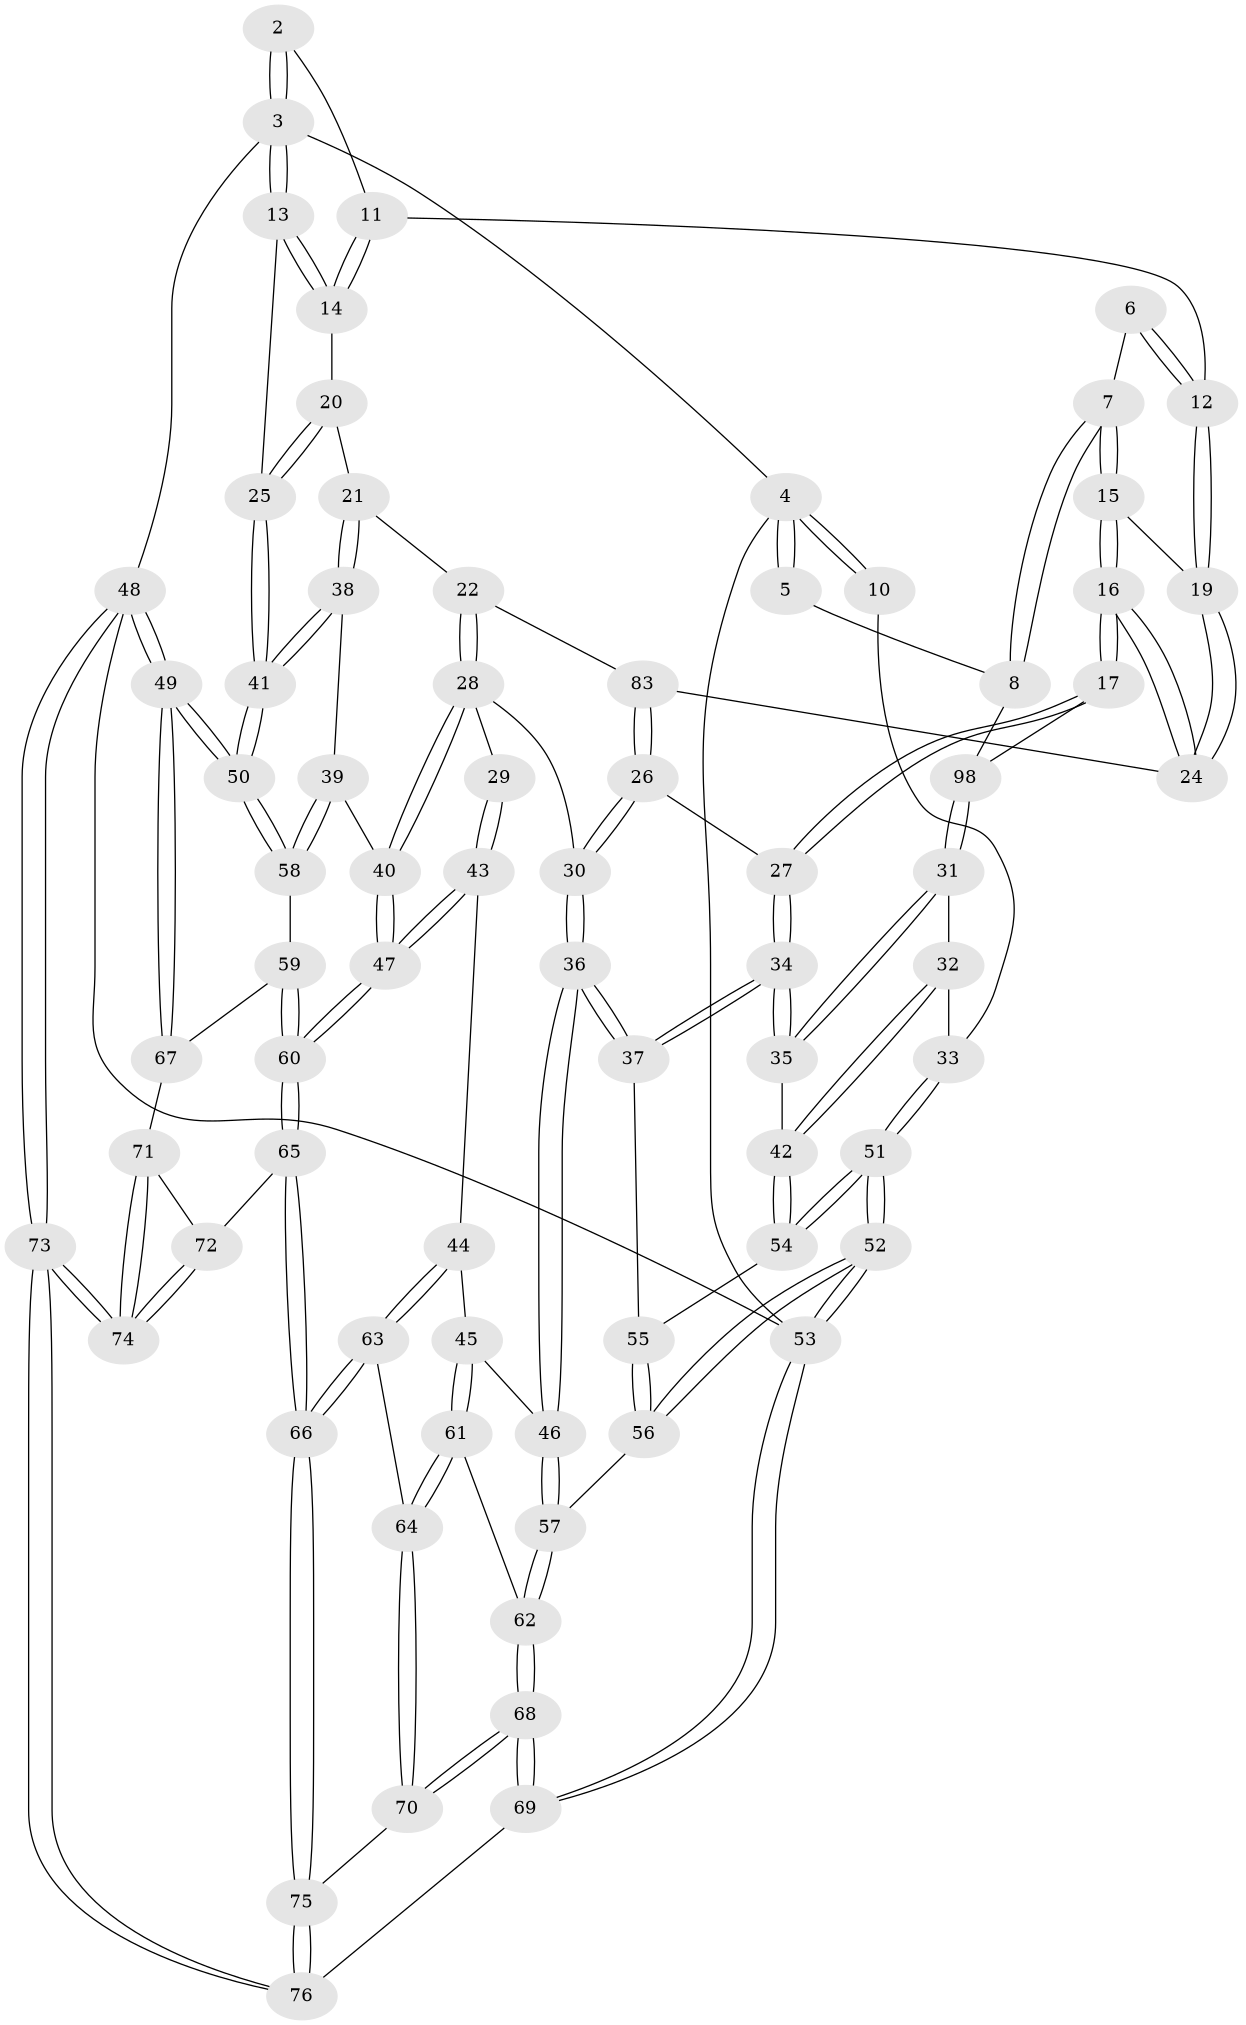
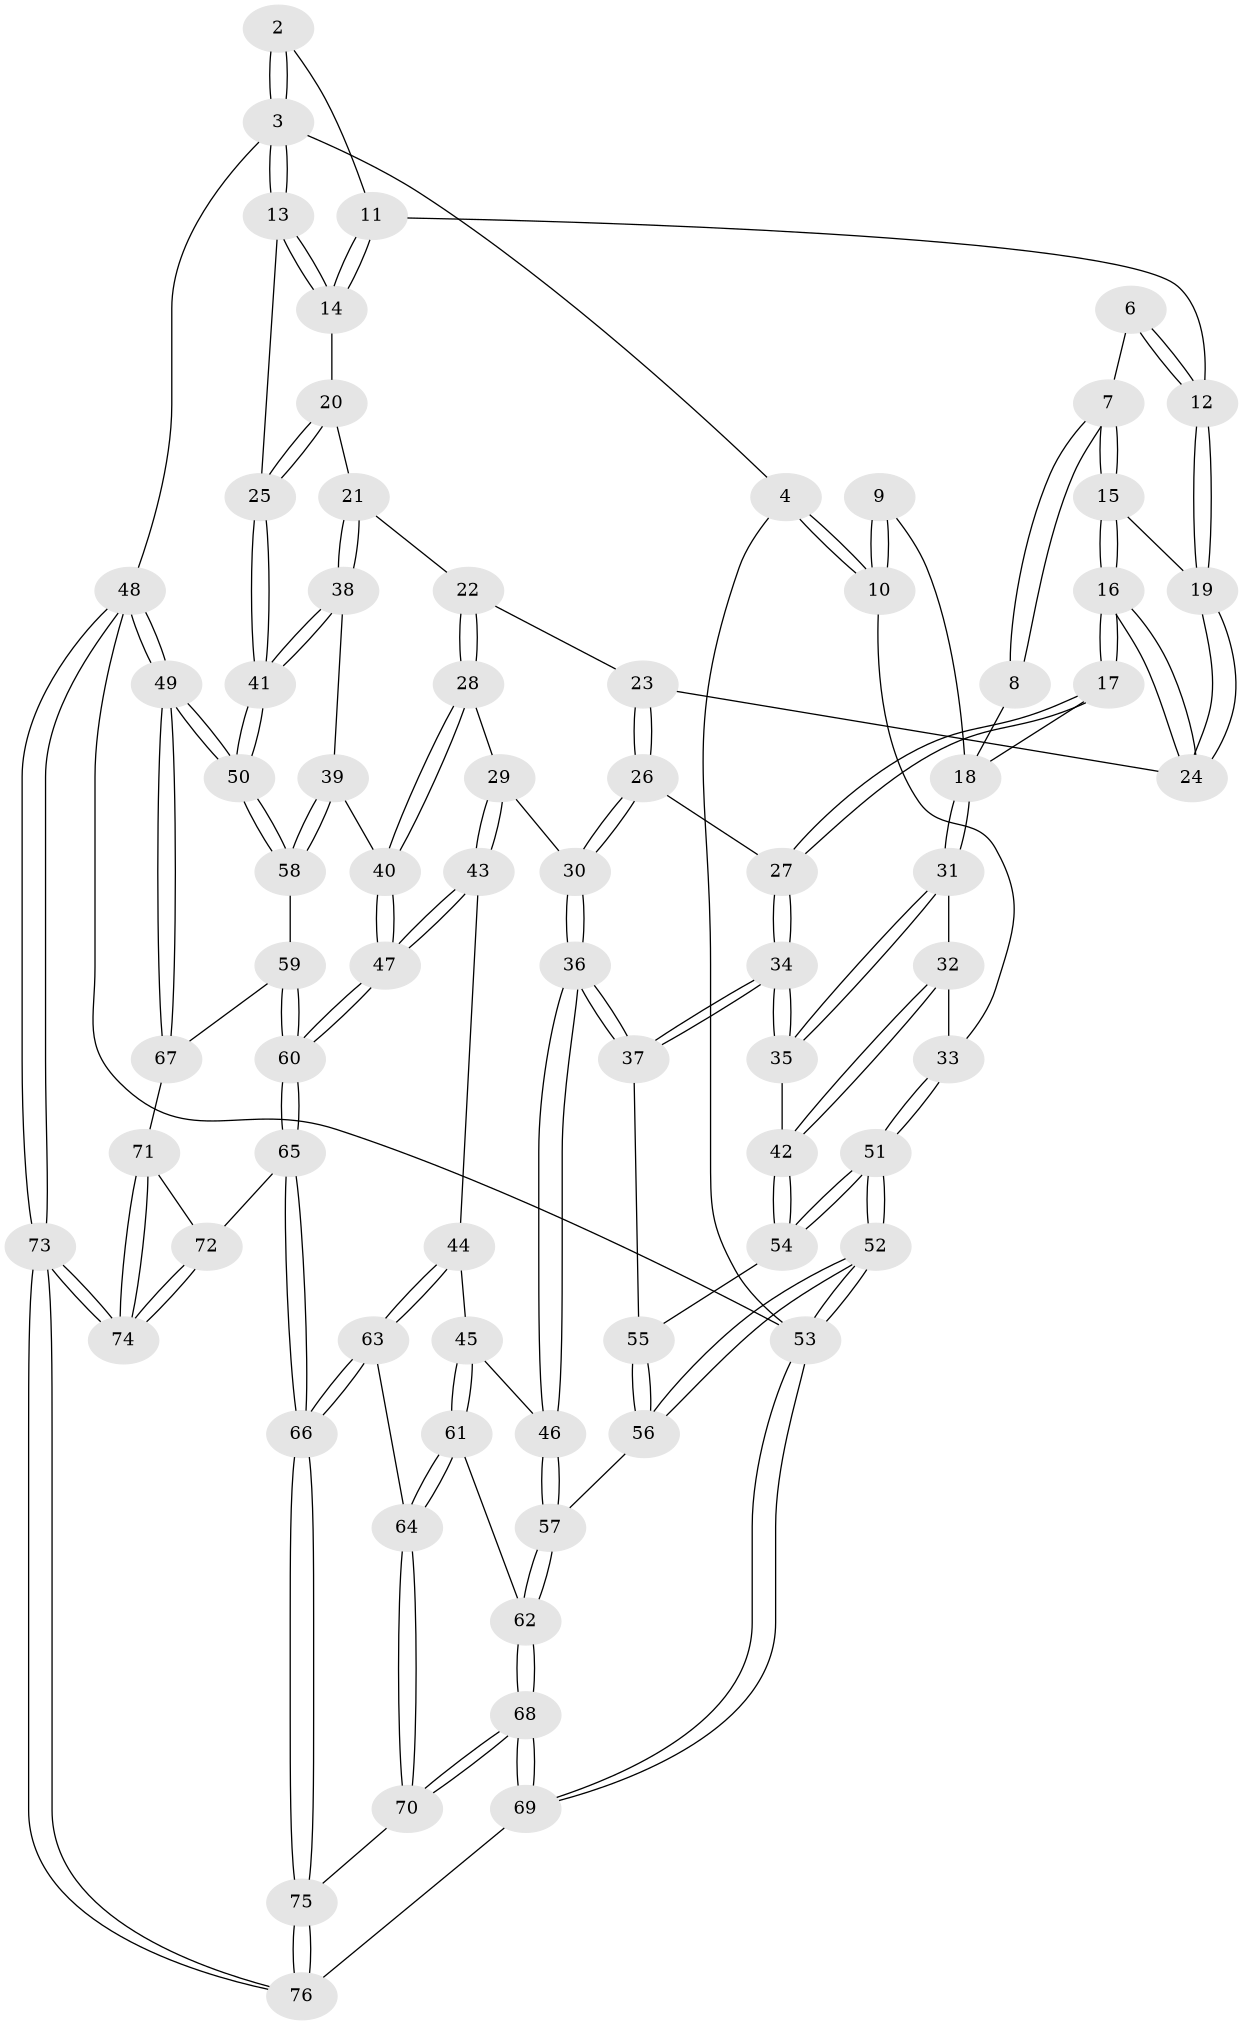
node "9": added
node "5": removed
node "83": label "83" -> "23"
edge "28" -- "30": now "29" -- "30"
node "98": label "98" -> "18"
